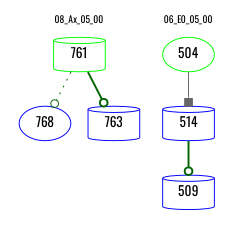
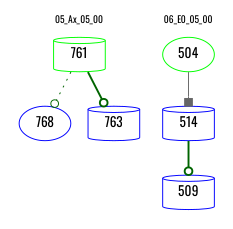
cluster "08_Ax_05_00": label "08_Ax_05_00" -> "05_Ax_05_00"
